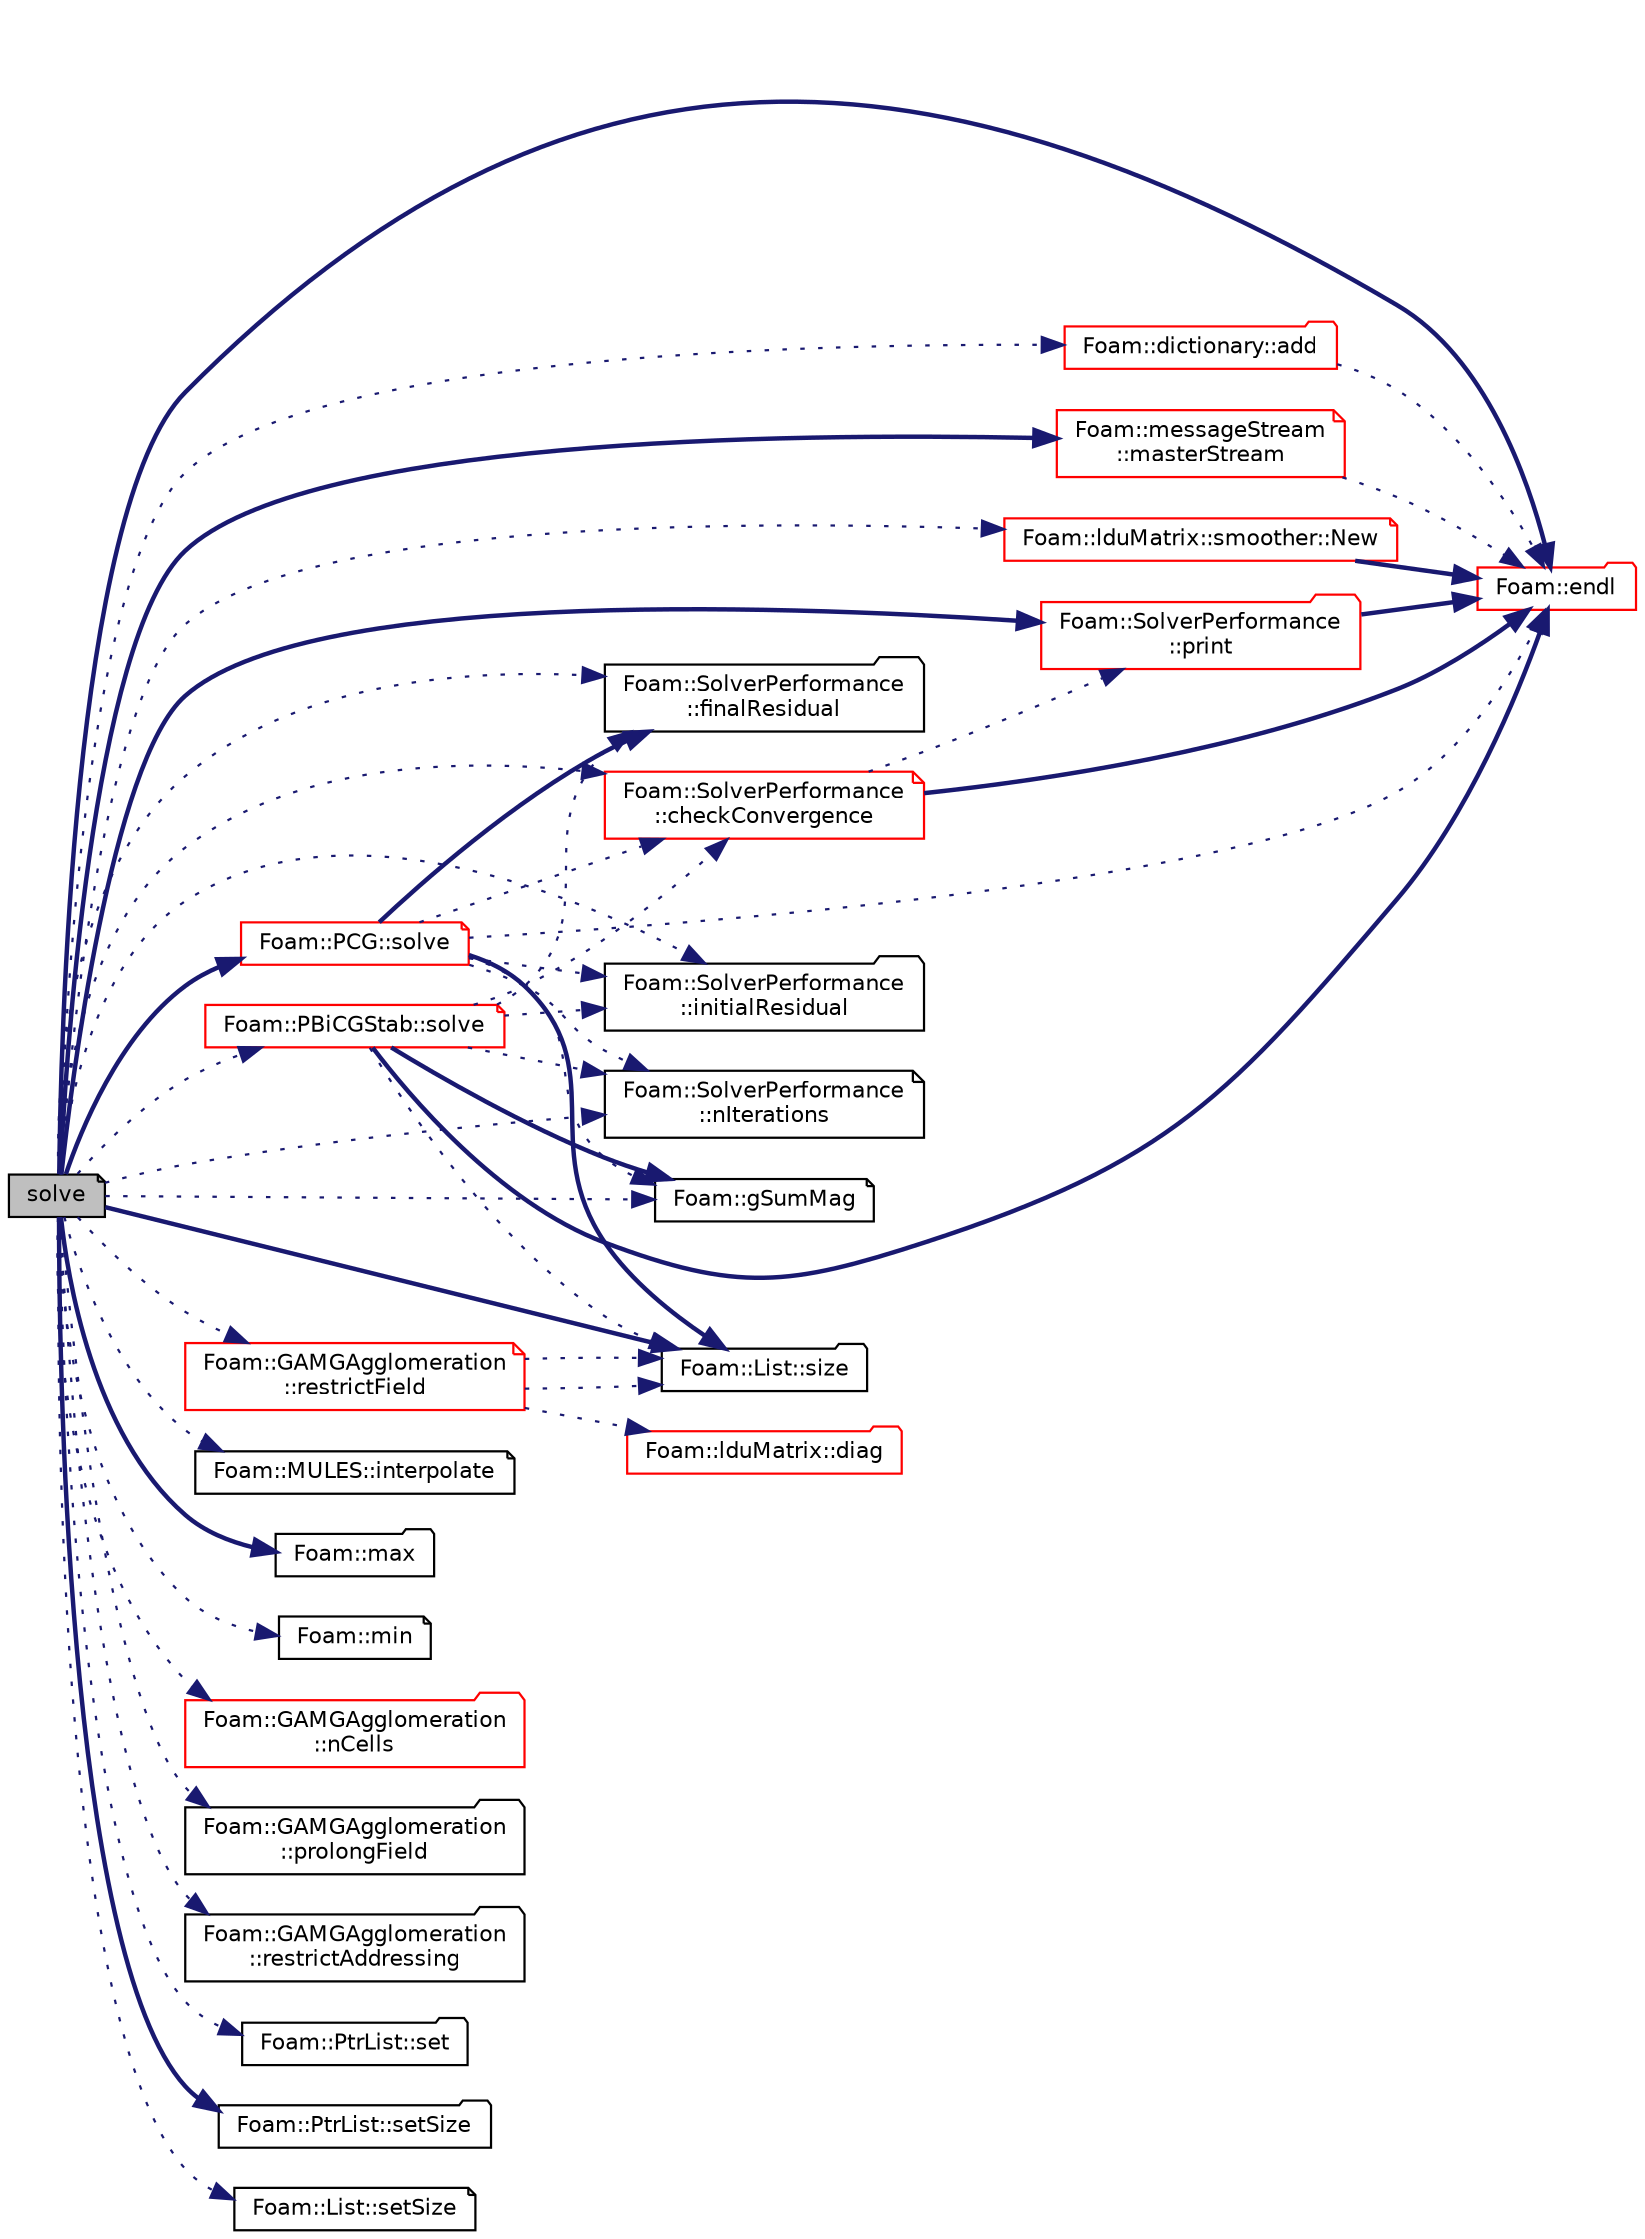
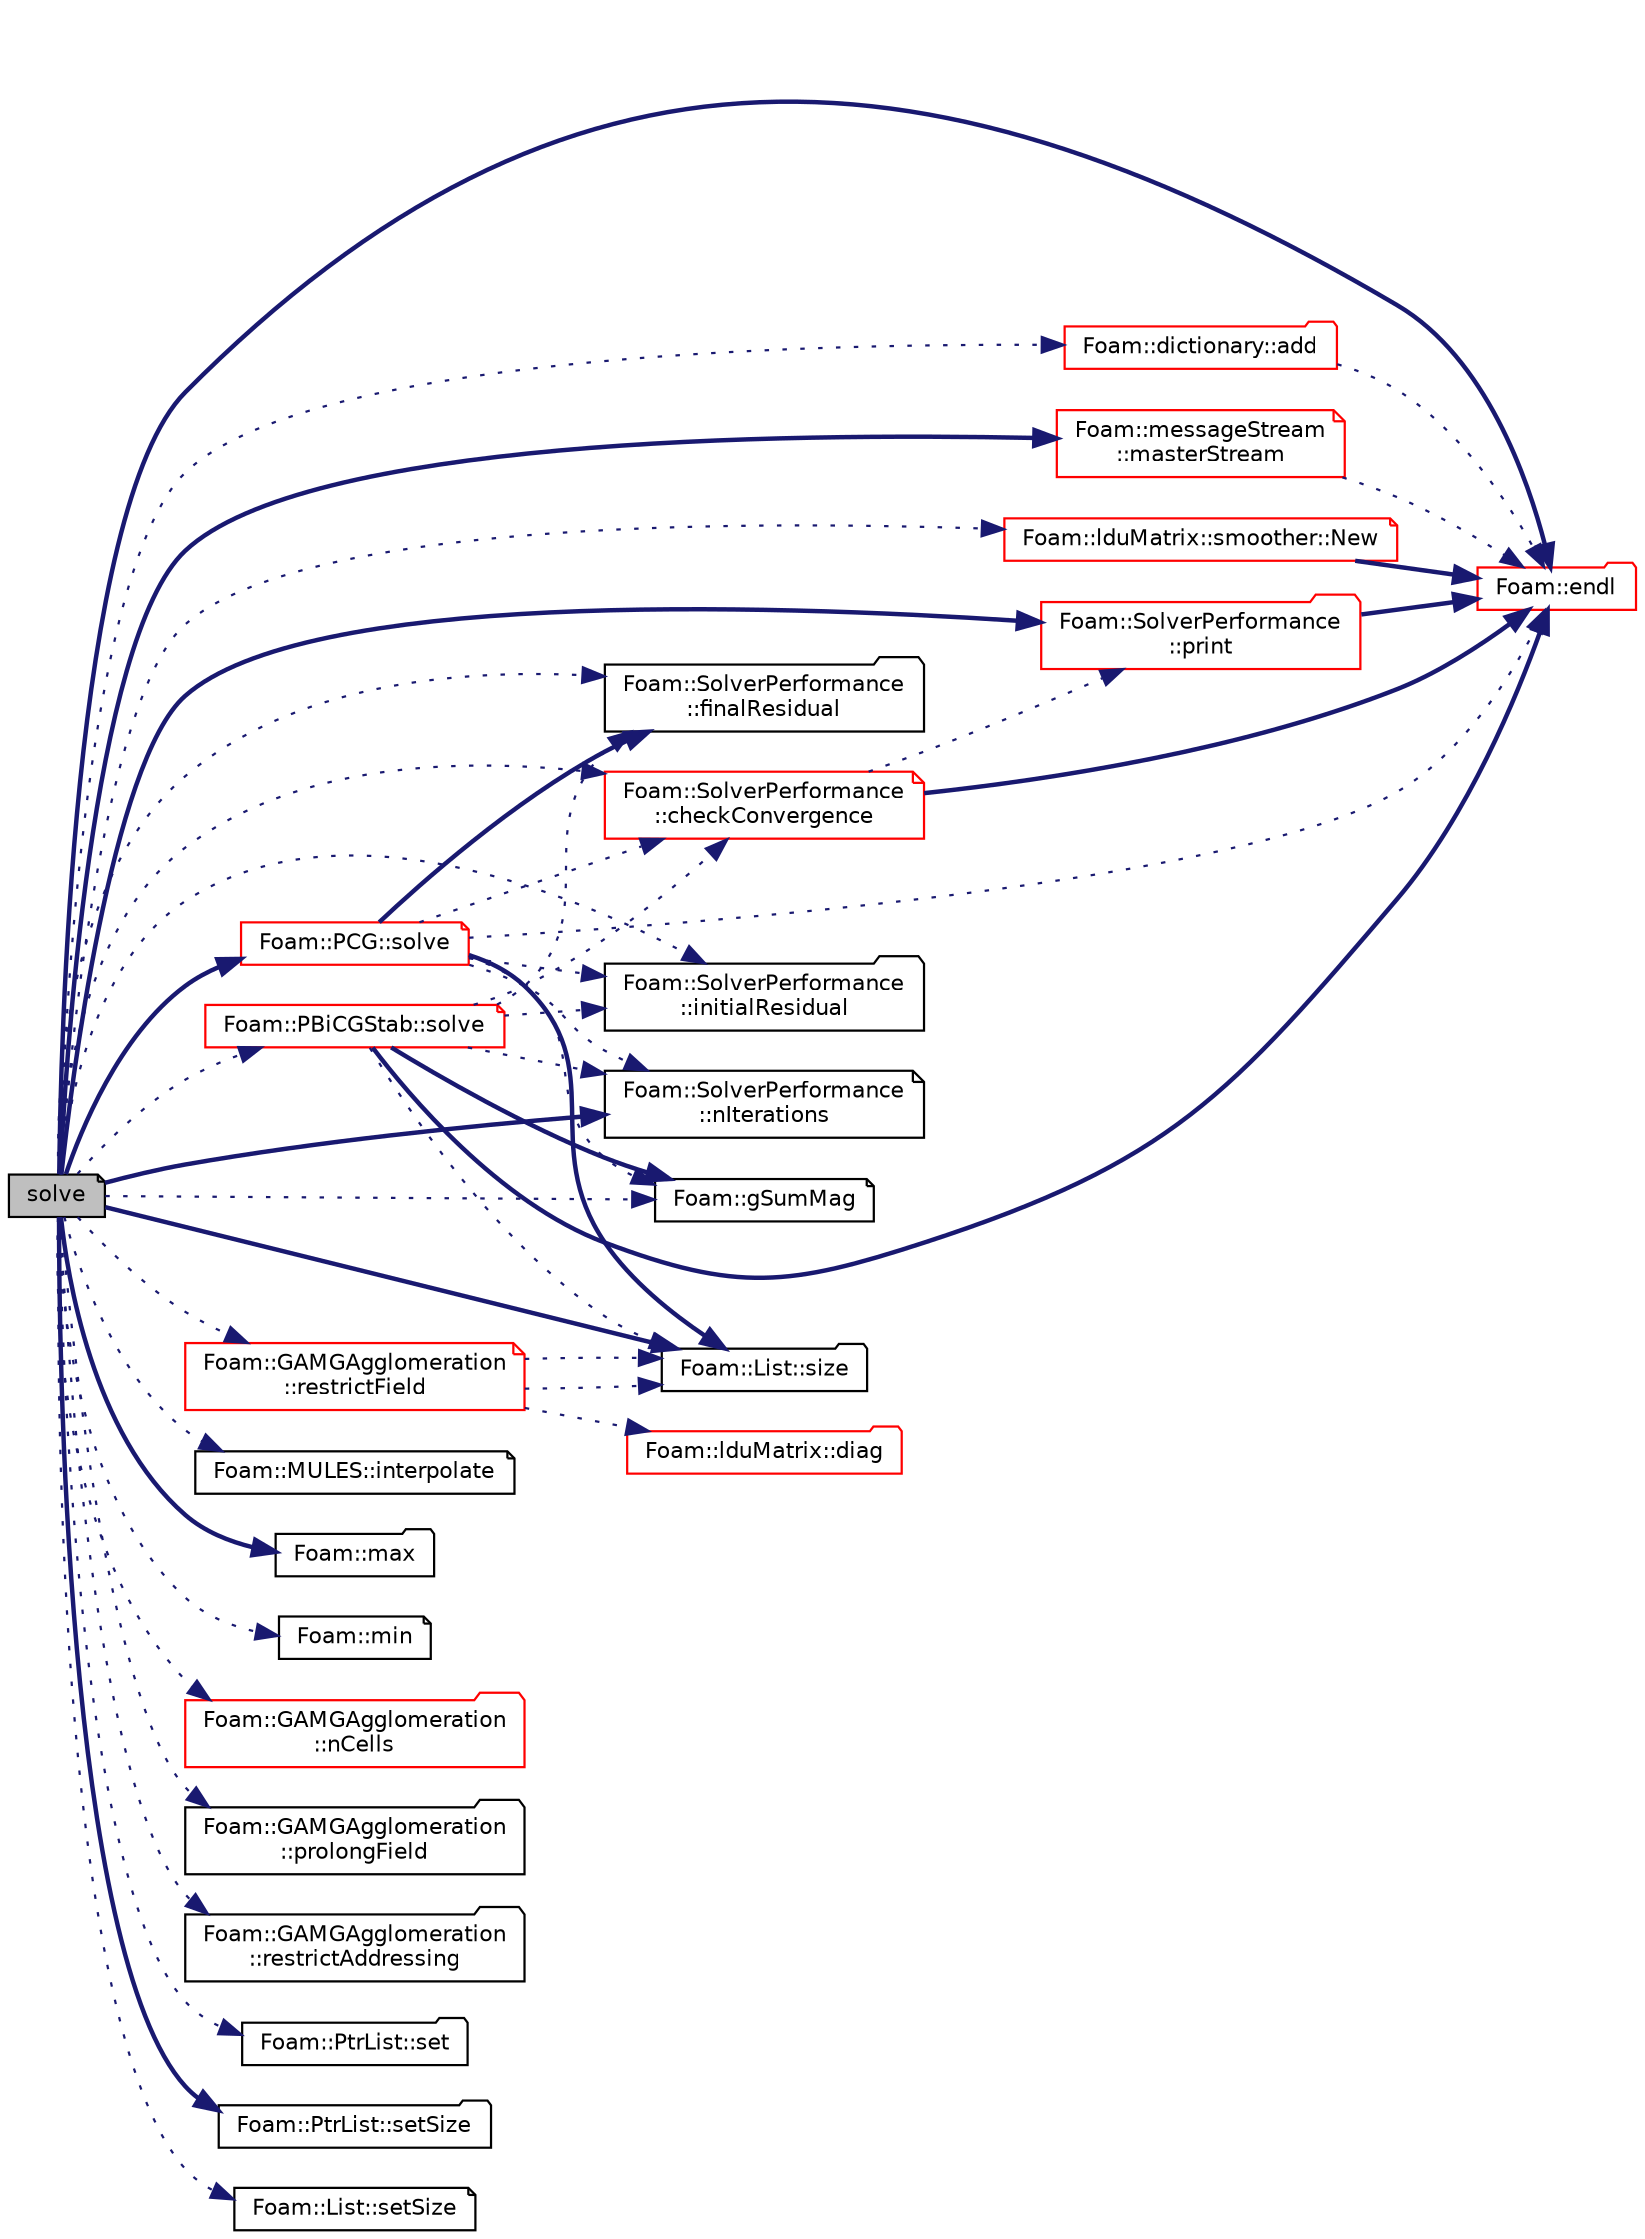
edge "solve" -> "Foam::SolverPerformance ::nIterations": style dotted -> bold
